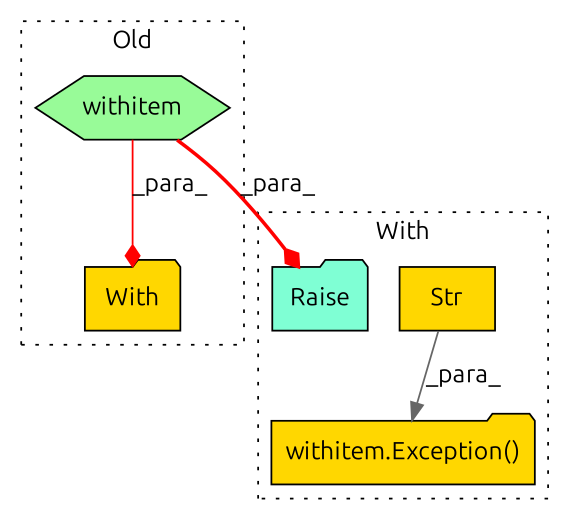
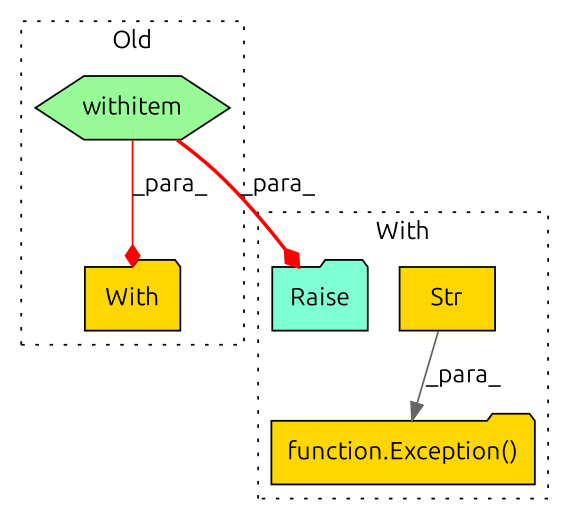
node "withitem.Exception()": label "withitem.Exception()" -> "function.Exception()"
